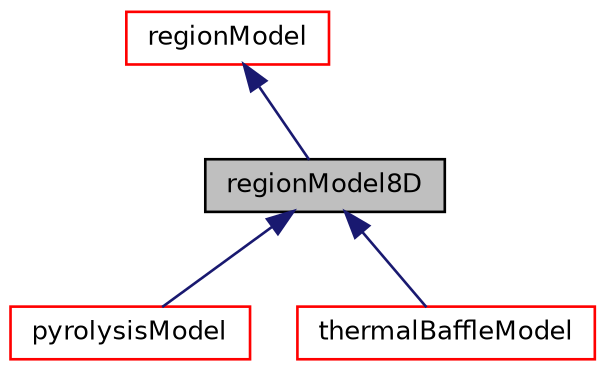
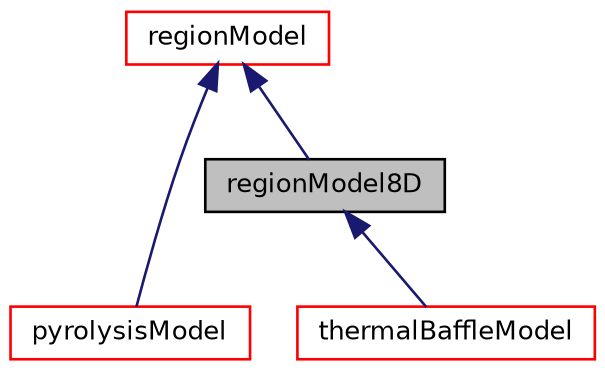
edge "pyrolysisModel" -> "regionModel8D": now "pyrolysisModel" -> "regionModel"
